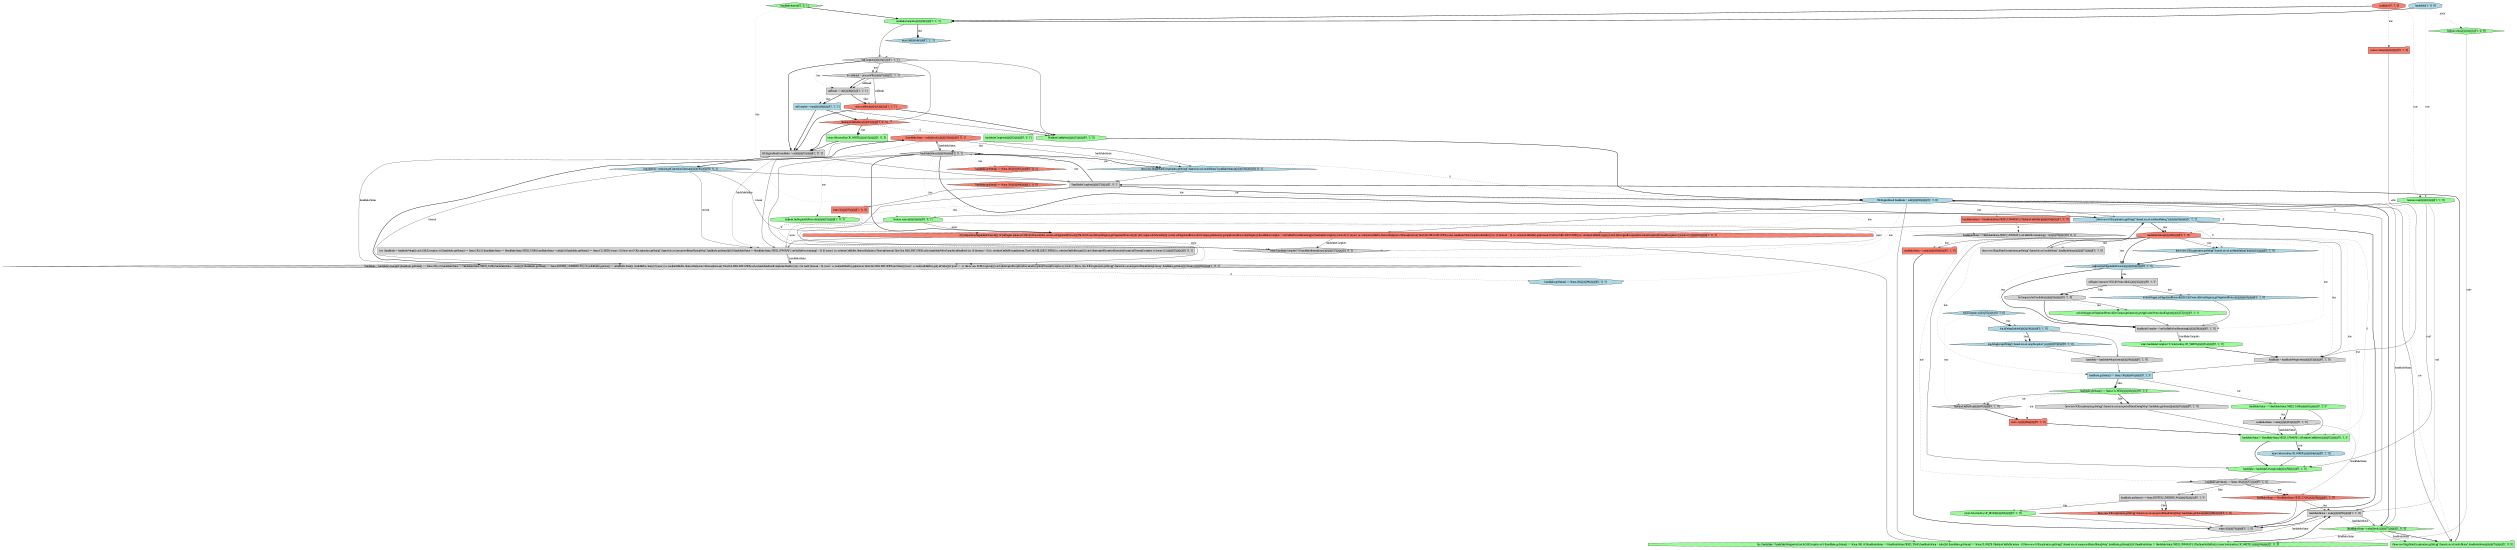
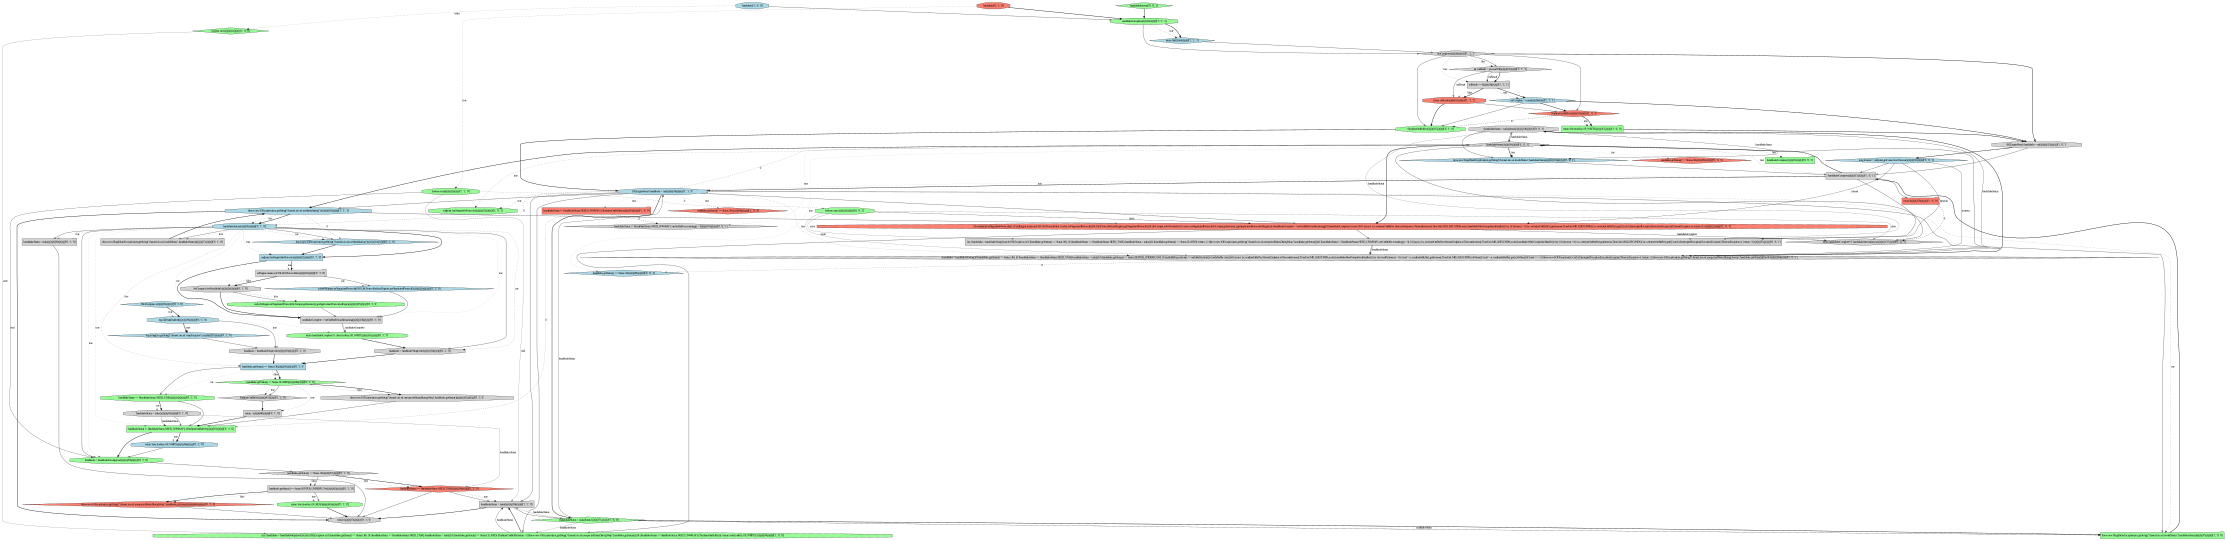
edge "handshake['1', '0', '0']" -> "handshakeComplete@@@3@@@['1', '1', '1']": color black -> gray40
edge "return 0@@@4@@@['1', '1', '1']" -> "!sniComplete@@@6@@@['1', '1', '1']": style dotted -> bold
node "boolean write@@@2@@@['0', '1', '0']": removed
edge "handshake['1', '0', '0']" -> "boolean read@@@2@@@['1', '1', '0']": removed, label "true"
node "sniComplete = true@@@9@@@['1', '1', '1']": shape folder -> diamond
edge "return sniResult@@@12@@@['1', '1', '1']" -> "!flush(netOutBuffer)@@@15@@@['1', '0', '0']": style dotted -> bold
edge "return sniResult@@@12@@@['1', '1', '1']" -> "SSLEngineResult handshake = null@@@15@@@['1', '0', '1']": removed
edge "!flush(netOutBuffer)@@@15@@@['1', '0', '0']" -> "SSLEngineResult handshake = null@@@15@@@['1', '0', '1']": removed
node "{handshakeStatus = tasks()break}@@@130@@@['0', '0', '1']": fillcolor salmon -> lightgrey
edge "handshakeComplete@@@32@@@['0', '0', '1']" -> "handshakeStatus@@@18@@@['0', '0', '1']": reversed
edge "handshakeInternal['0', '0', '1']" -> "boolean async@@@2@@@['0', '0', '1']": removed, label "true"
node "SSLEngineResult handshake = null@@@15@@@['1', '0', '1']": shape folder -> octagon
edge "handshake.getStatus() == Status.OK@@@44@@@['1', '0', '0']" -> "SSLEngineResult handshake = null@@@18@@@['1', '1', '0']": reversed
edge "boolean read@@@2@@@['1', '1', '0']" -> "boolean async@@@2@@@['0', '0', '1']": style bold -> dashed
node "handshakeStatus@@@20@@@['0', '1', '0']": fillcolor salmon -> lightblue
node "handshakeStatus = tasks()@@@69@@@['0', '1', '0']": fillcolor salmon -> lightgrey
node "endpoint.hasNegotiableProtocols()@@@22@@@['0', '1', '0']": shape diamond -> folder
node "handshake.getStatus() == Status.OK@@@96@@@['0', '0', '1']": shape octagon -> diamond
edge "SSLException e@@@35@@@['0', '1', '0']" -> "flush(netOutBuffer)@@@47@@@['0', '1', '0']": now "SSLException e@@@35@@@['0', '1', '0']" -> "handshake = handshakeWrap(write)@@@39@@@['0', '1', '0']"
edge "handshake = handshakeWrap(write)@@@39@@@['0', '1', '0']" -> "handshake.getStatus() == Status.OK@@@41@@@['0', '1', '0']": color gray40 -> black
edge "handshake = handshakeWrap(write)@@@33@@@['0', '1', '0']" -> "handshake.getStatus() == Status.OK@@@41@@@['0', '1', '0']": color gray40 -> black
edge "handshakeStatus@@@20@@@['0', '1', '0']" -> "handshake.getStatus() == Status.OK@@@57@@@['0', '1', '0']": removed, label "true"
node "return -1@@@48@@@['0', '1', '0']": fillcolor salmon -> lightgrey
edge "handshakeStatus = tasks()@@@69@@@['0', '1', '0']" -> "return 0@@@74@@@['0', '1', '0']": color black -> gray40
edge "return SelectionKey.OP_READ@@@63@@@['0', '1', '0']" -> "return 0@@@74@@@['0', '1', '0']": color gray40 -> black
